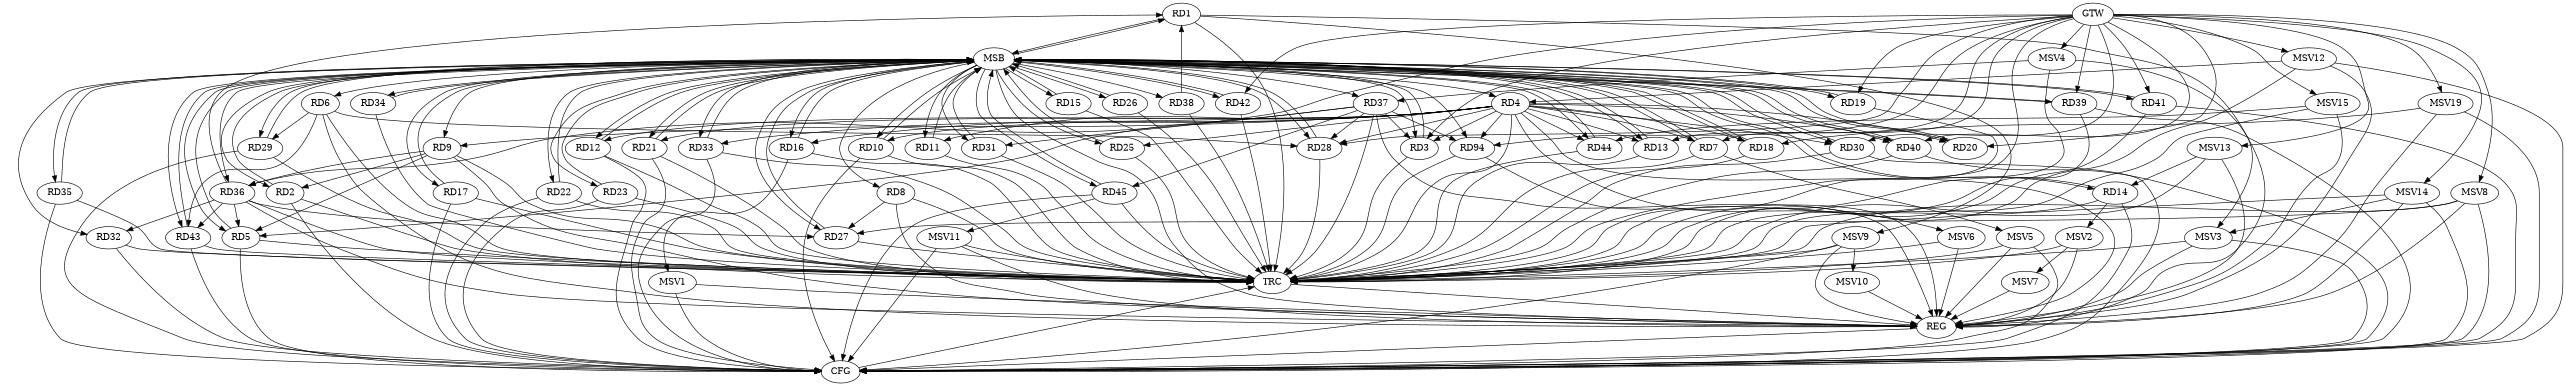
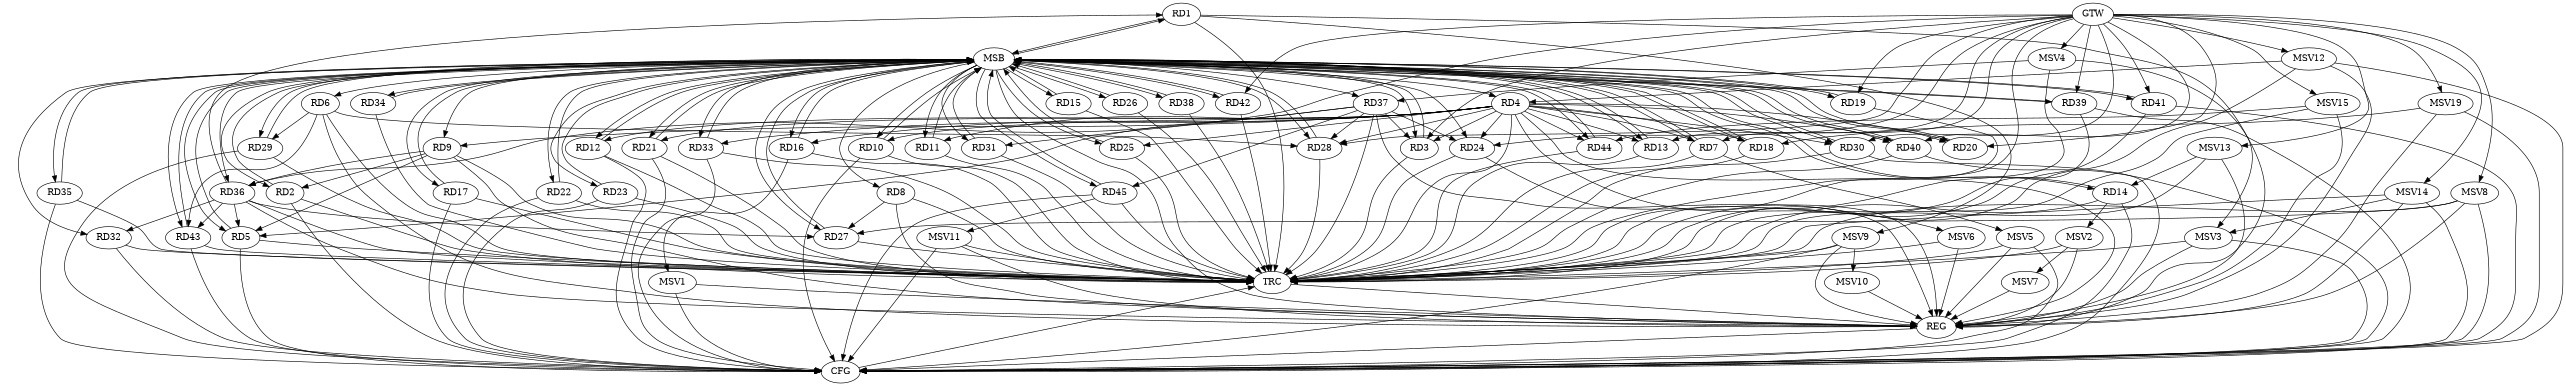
edge "RD38" -> "RD1": now "RD38" -> "MSB"
node "RD94": label "RD94" -> "RD24"
